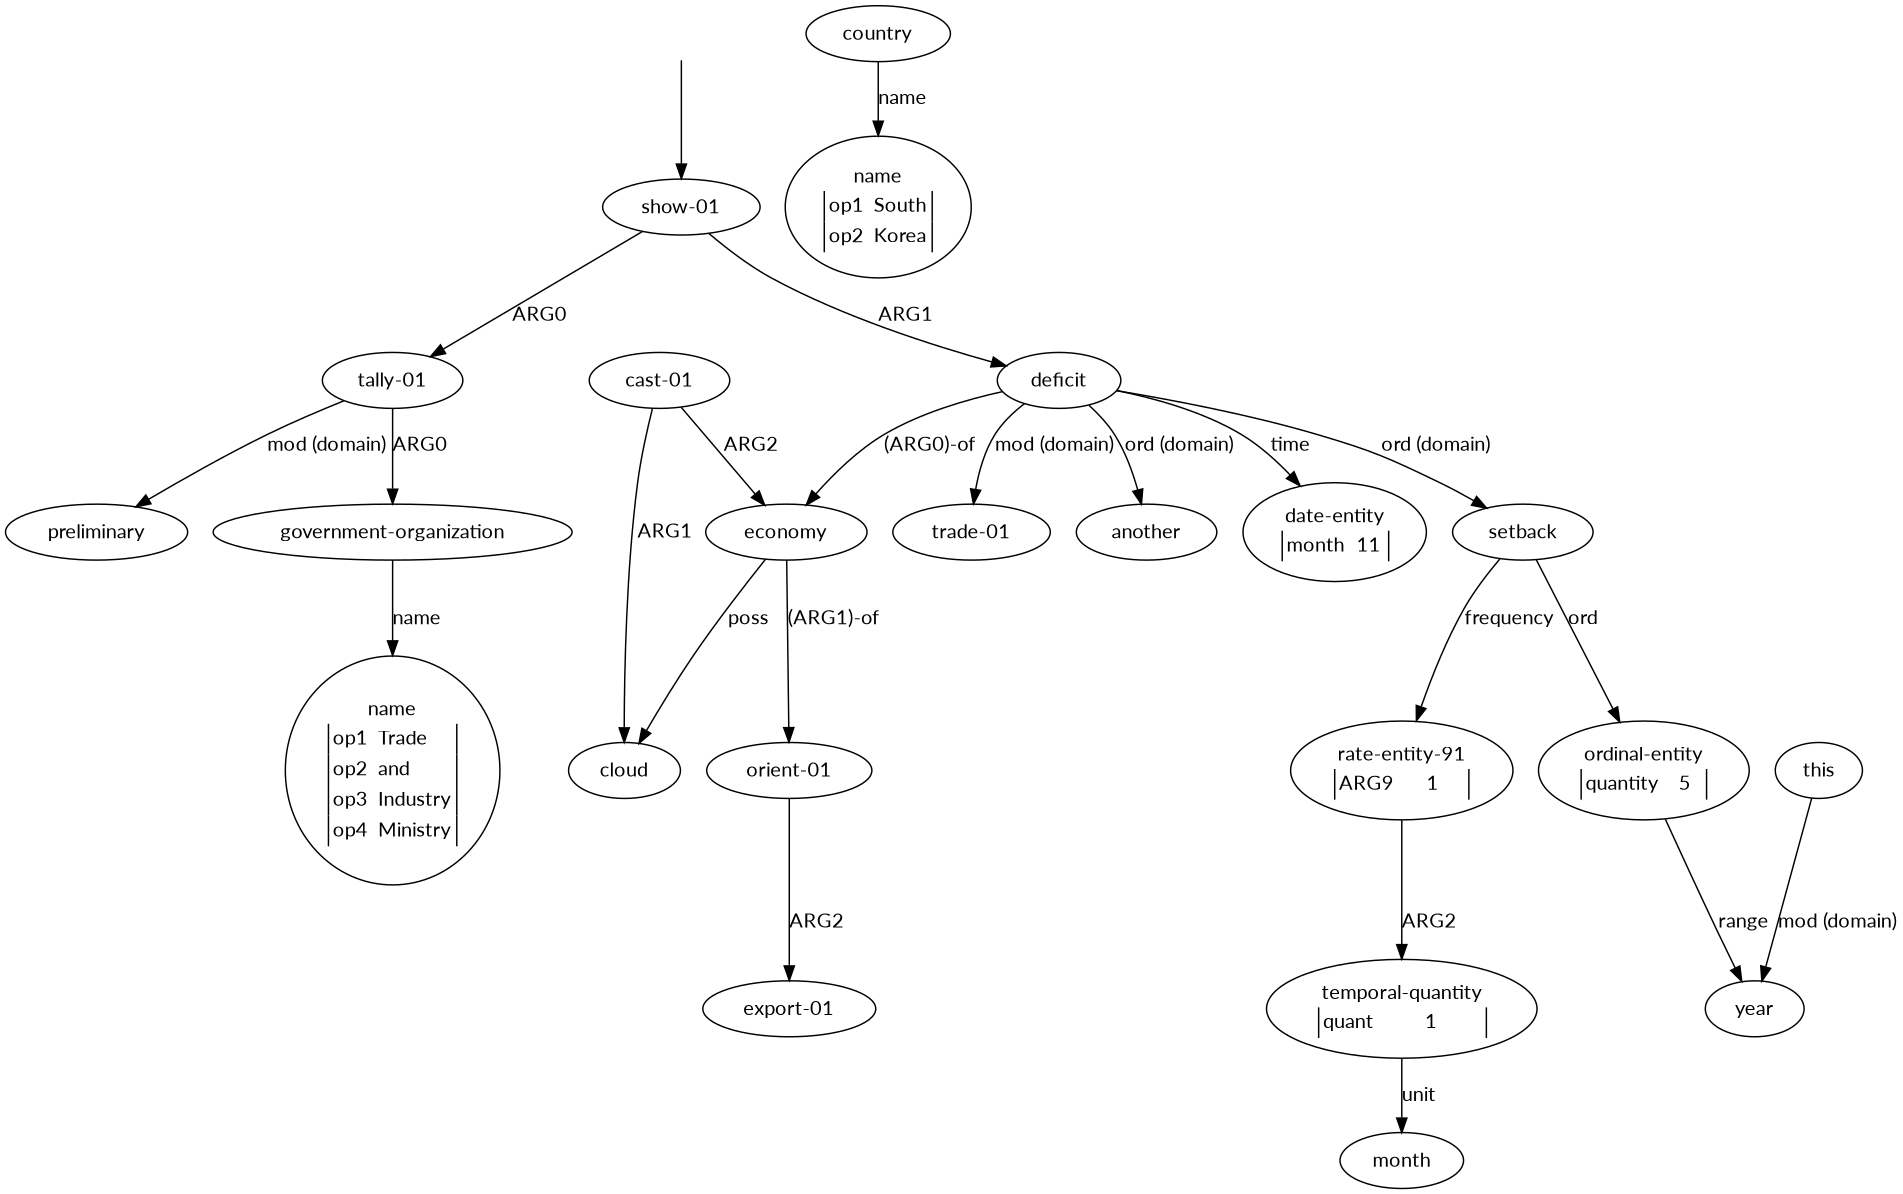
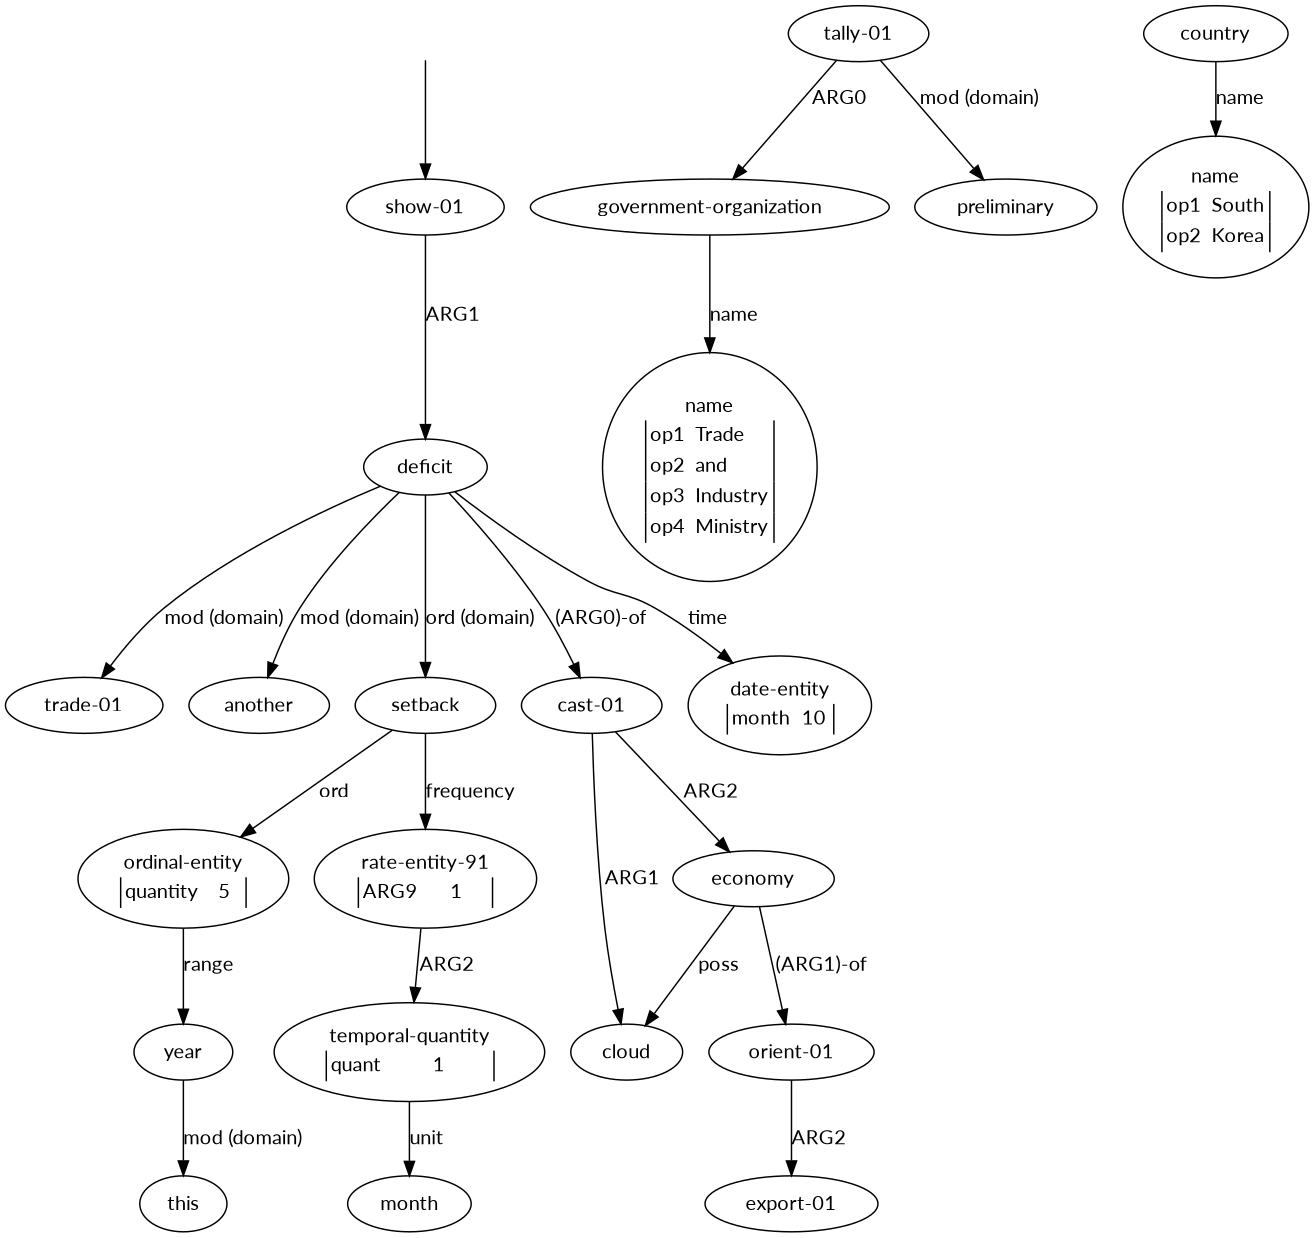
edge "show-01" -> "tally-01": removed, label "ARG0"
edge "deficit" -> "economy": now "deficit" -> "cast-01"
edge "deficit" -> "another": label "ord (domain)" -> "mod (domain)"
node "date-entity": text "11" -> "10"
edge "this" -> "year": reversed
